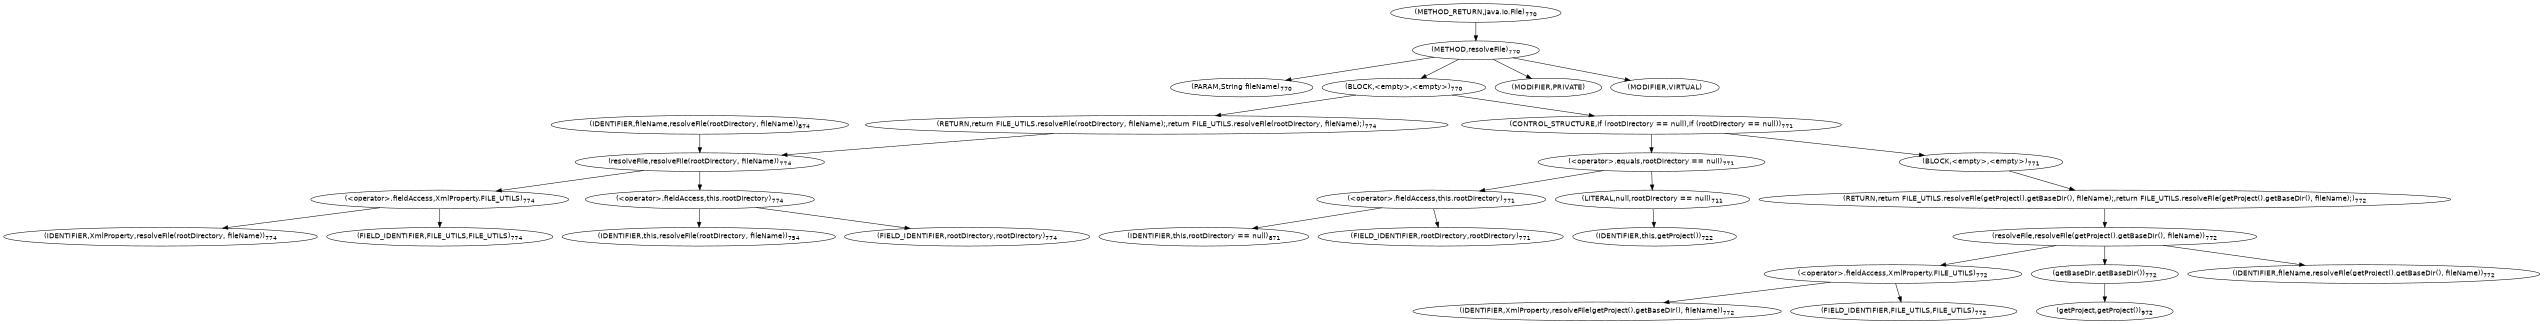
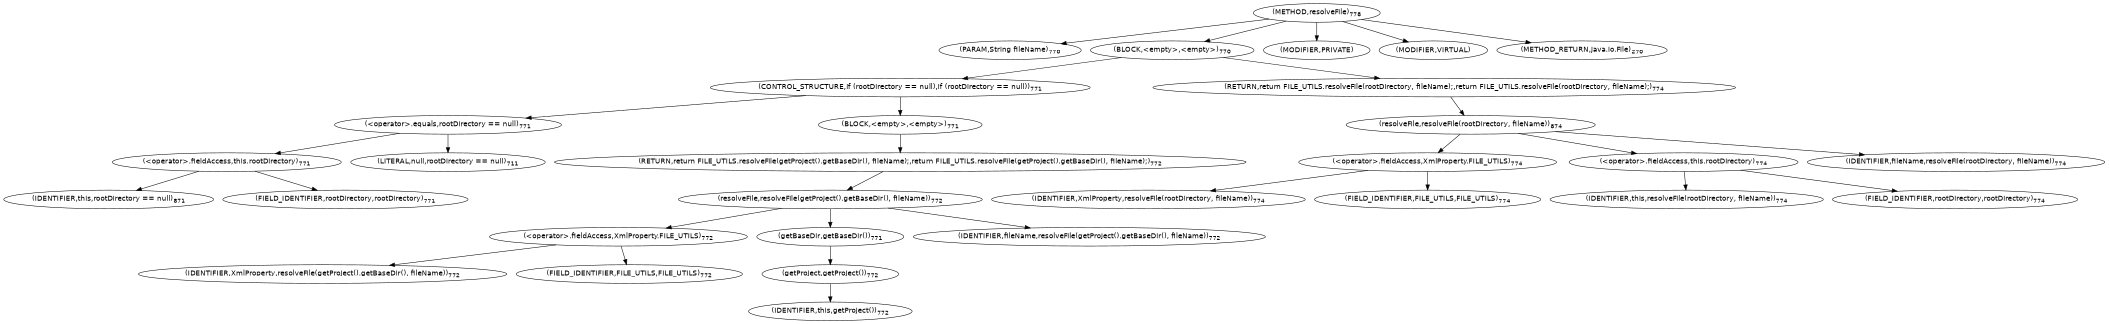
node "(METHOD_RETURN,java.io.File)": text "770" -> "270"
edge "(METHOD_RETURN,java.io.File)" -> "(METHOD,resolveFile)": reversed
node "(METHOD,resolveFile)": text "770" -> "778"
node "(IDENTIFIER,fileName,resolveFile(rootDirectory, fileName))": text "874" -> "774"
edge "(IDENTIFIER,fileName,resolveFile(rootDirectory, fileName))" -> "(resolveFile,resolveFile(rootDirectory, fileName))": reversed
node "(resolveFile,resolveFile(rootDirectory, fileName))": text "774" -> "874"
edge "(LITERAL,null,rootDirectory == null)" -> "(IDENTIFIER,this,getProject())": now "(getProject,getProject())" -> "(IDENTIFIER,this,getProject())"
node "(IDENTIFIER,this,resolveFile(rootDirectory, fileName))": text "754" -> "774"
node "(IDENTIFIER,this,getProject())": text "722" -> "772"
node "(getBaseDir,getBaseDir())": text "772" -> "771"
node "(getProject,getProject())": text "972" -> "772"
